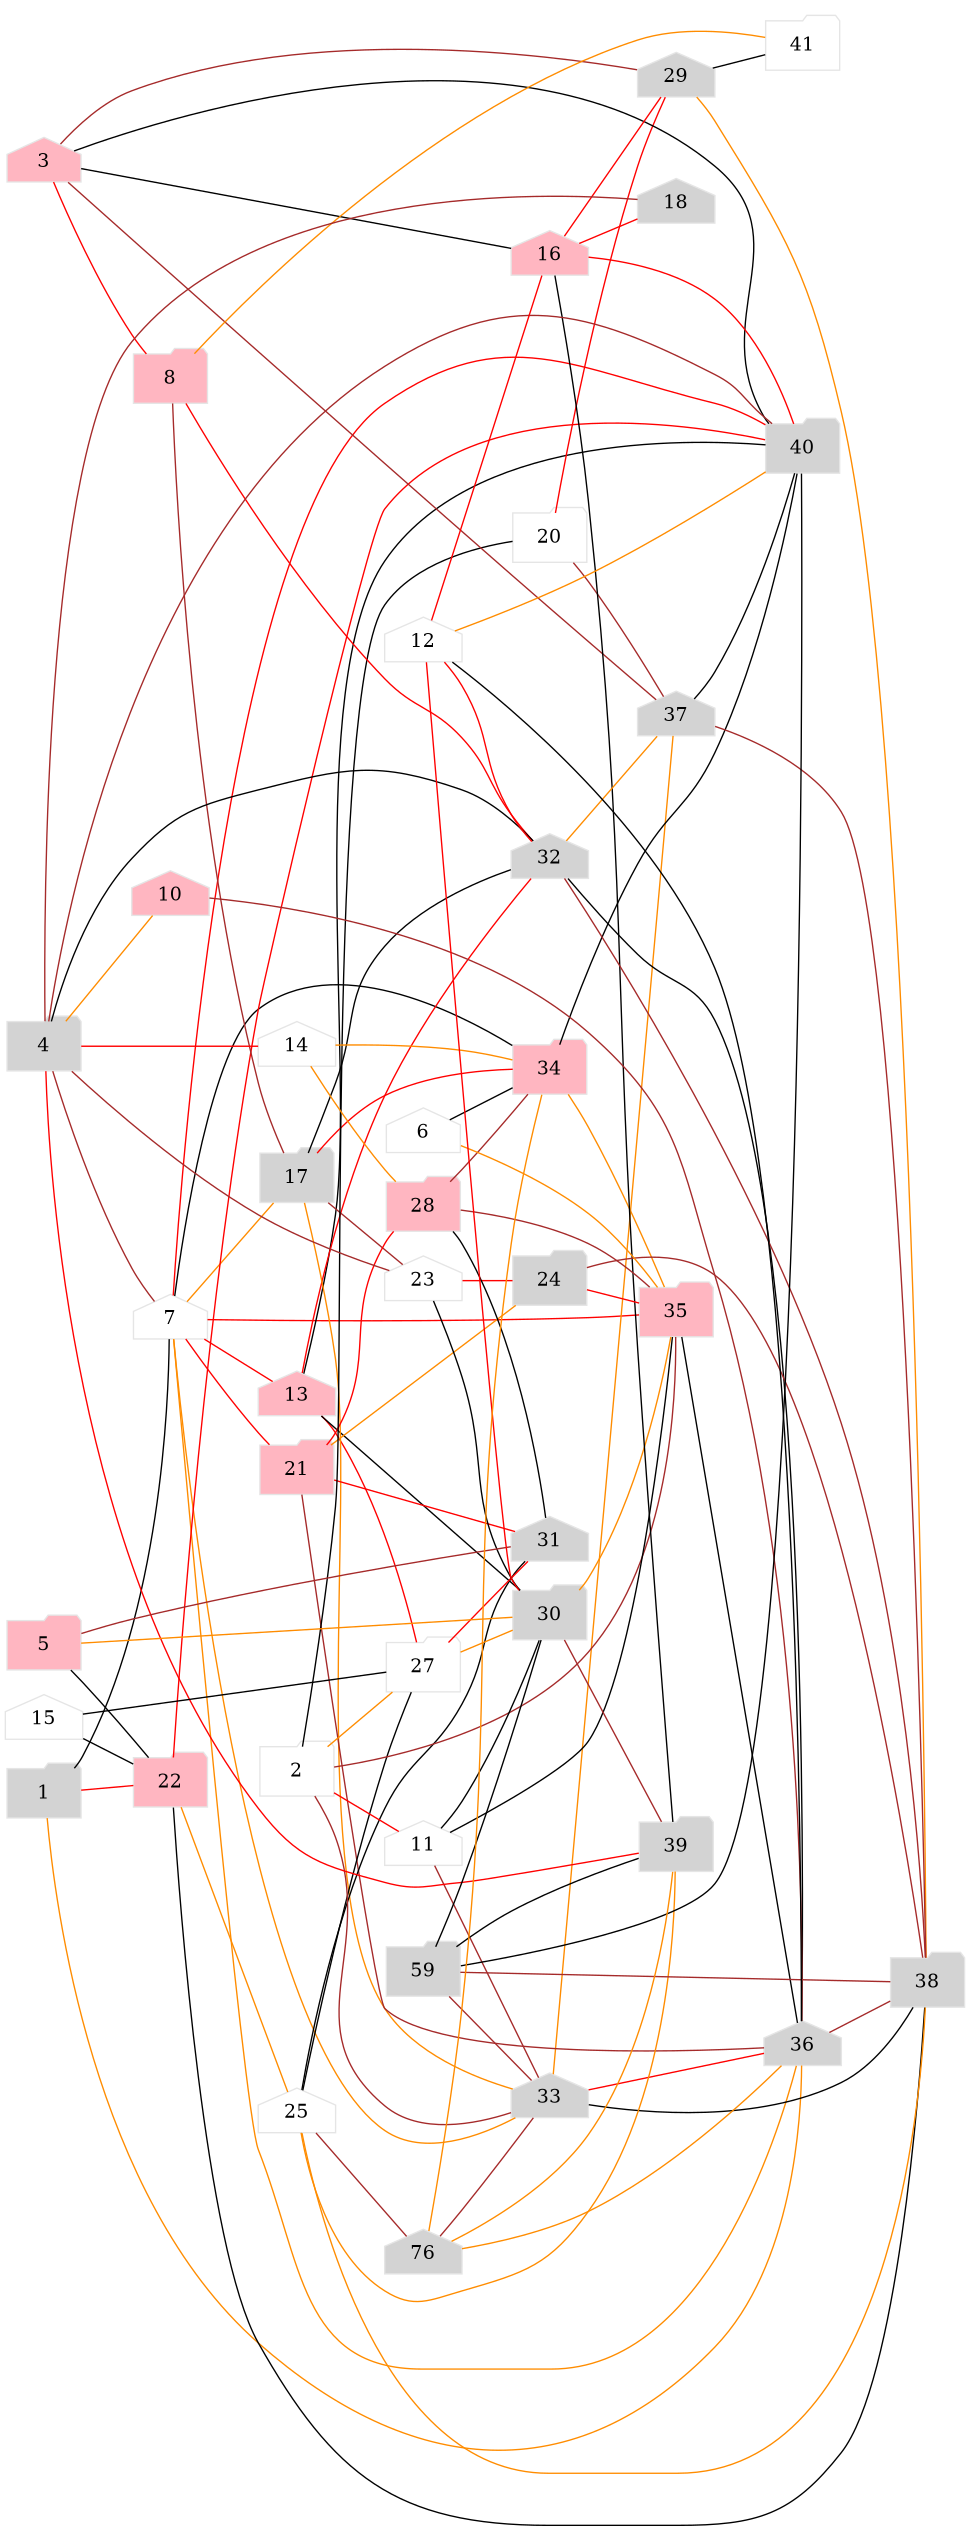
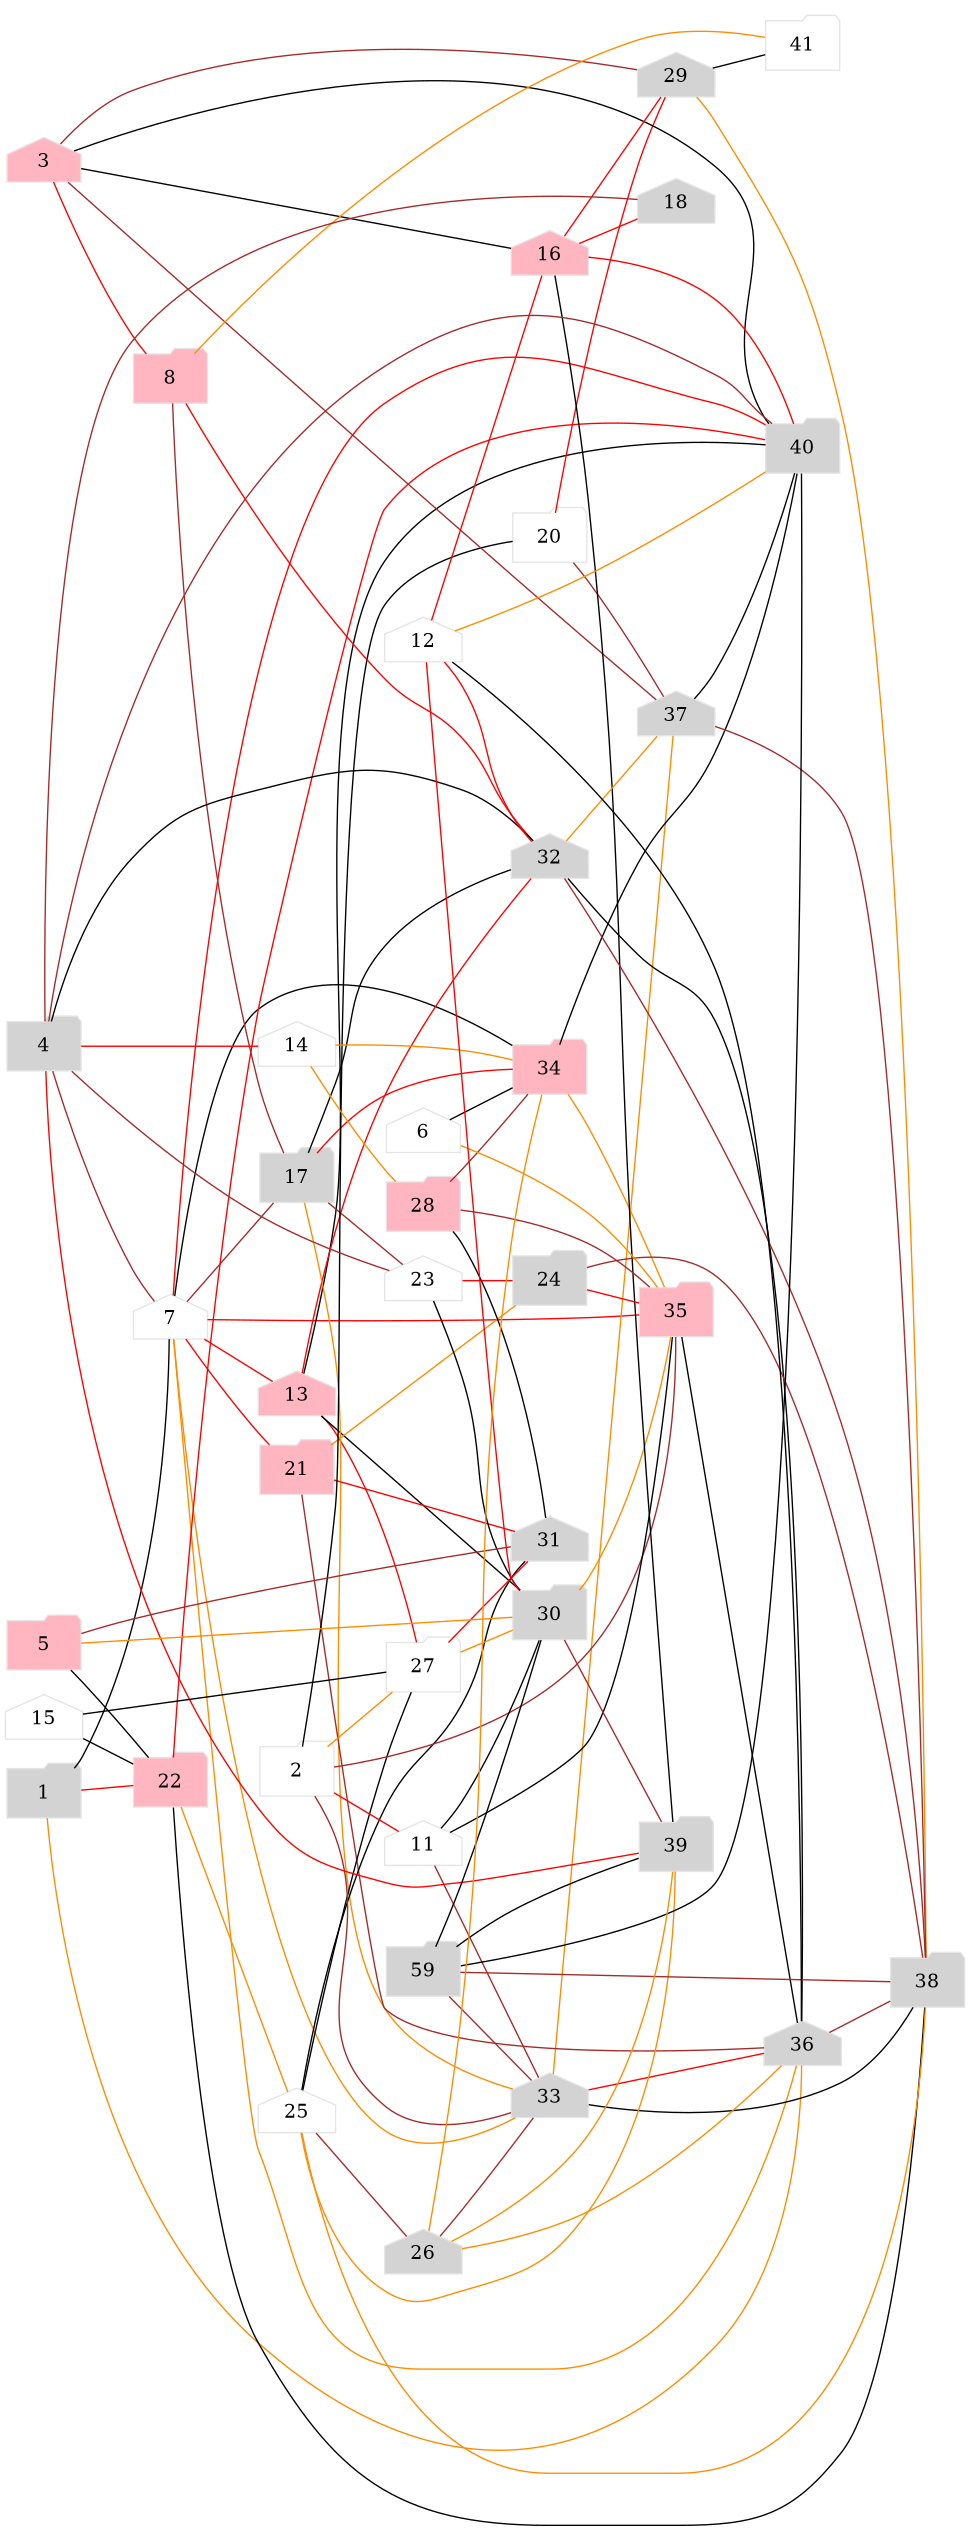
node "10": removed
edge "17" -- "7": color darkorange -> brown
edge "28" -- "21": removed
node "76": label "76" -> "26"
